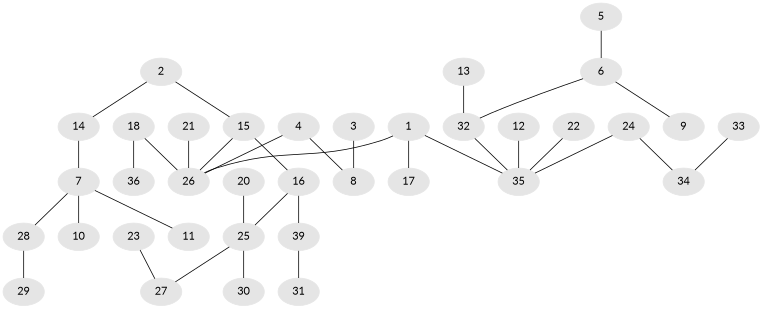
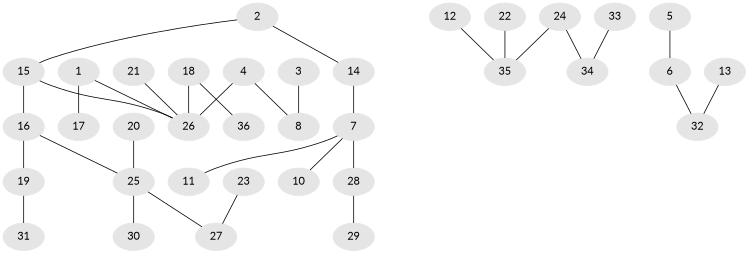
node "9": removed
edge "1" -- "35": removed
edge "32" -- "35": removed
node "39": label "39" -> "19"
